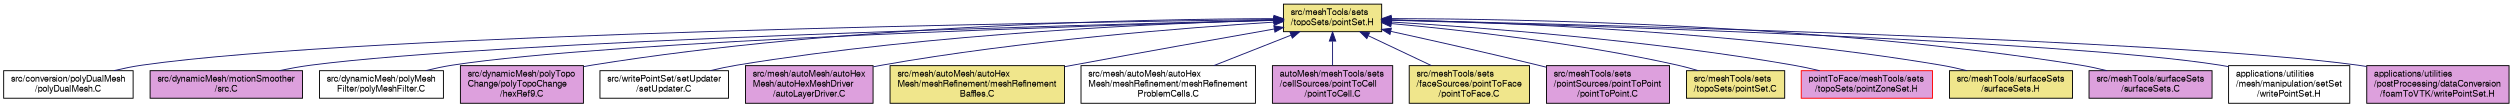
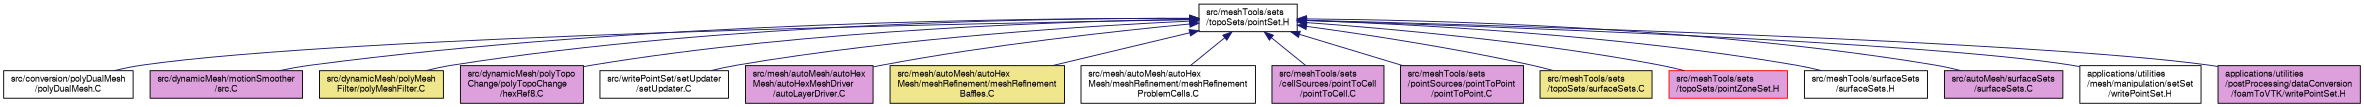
node "src/meshTools/sets /topoSets/pointSet.H": fillcolor khaki -> white
node "src/dynamicMesh/polyMesh Filter/polyMeshFilter.C": fillcolor white -> khaki
node "src/dynamicMesh/polyTopo Change/polyTopoChange /hexRef9.C": label "src/dynamicMesh/polyTopo Change/polyTopoChange /hexRef9.C" -> "src/dynamicMesh/polyTopo Change/polyTopoChange /hexRef8.C"
node "autoMesh/meshTools/sets /cellSources/pointToCell /pointToCell.C": label "autoMesh/meshTools/sets /cellSources/pointToCell /pointToCell.C" -> "src/meshTools/sets /cellSources/pointToCell /pointToCell.C"
node "src/meshTools/sets /faceSources/pointToFace /pointToFace.C": removed
node "src/meshTools/sets /topoSets/pointSet.C": label "src/meshTools/sets /topoSets/pointSet.C" -> "src/meshTools/sets /topoSets/surfaceSets.C"
node "pointToFace/meshTools/sets /topoSets/pointZoneSet.H": label "pointToFace/meshTools/sets /topoSets/pointZoneSet.H" -> "src/meshTools/sets /topoSets/pointZoneSet.H"
node "src/meshTools/surfaceSets /surfaceSets.H": fillcolor khaki -> white
node "src/meshTools/surfaceSets /surfaceSets.C": label "src/meshTools/surfaceSets /surfaceSets.C" -> "src/autoMesh/surfaceSets /surfaceSets.C"
